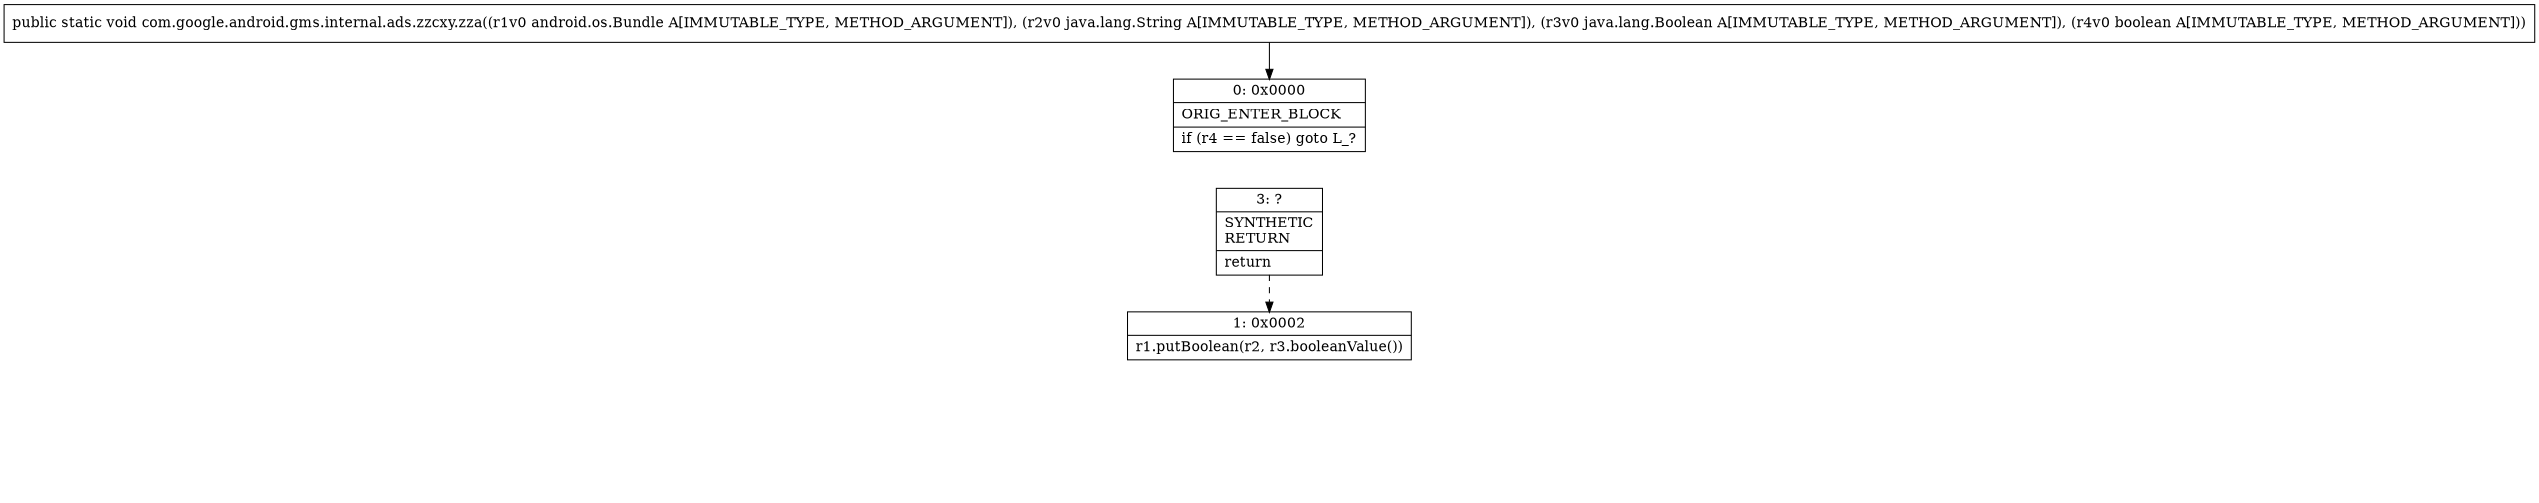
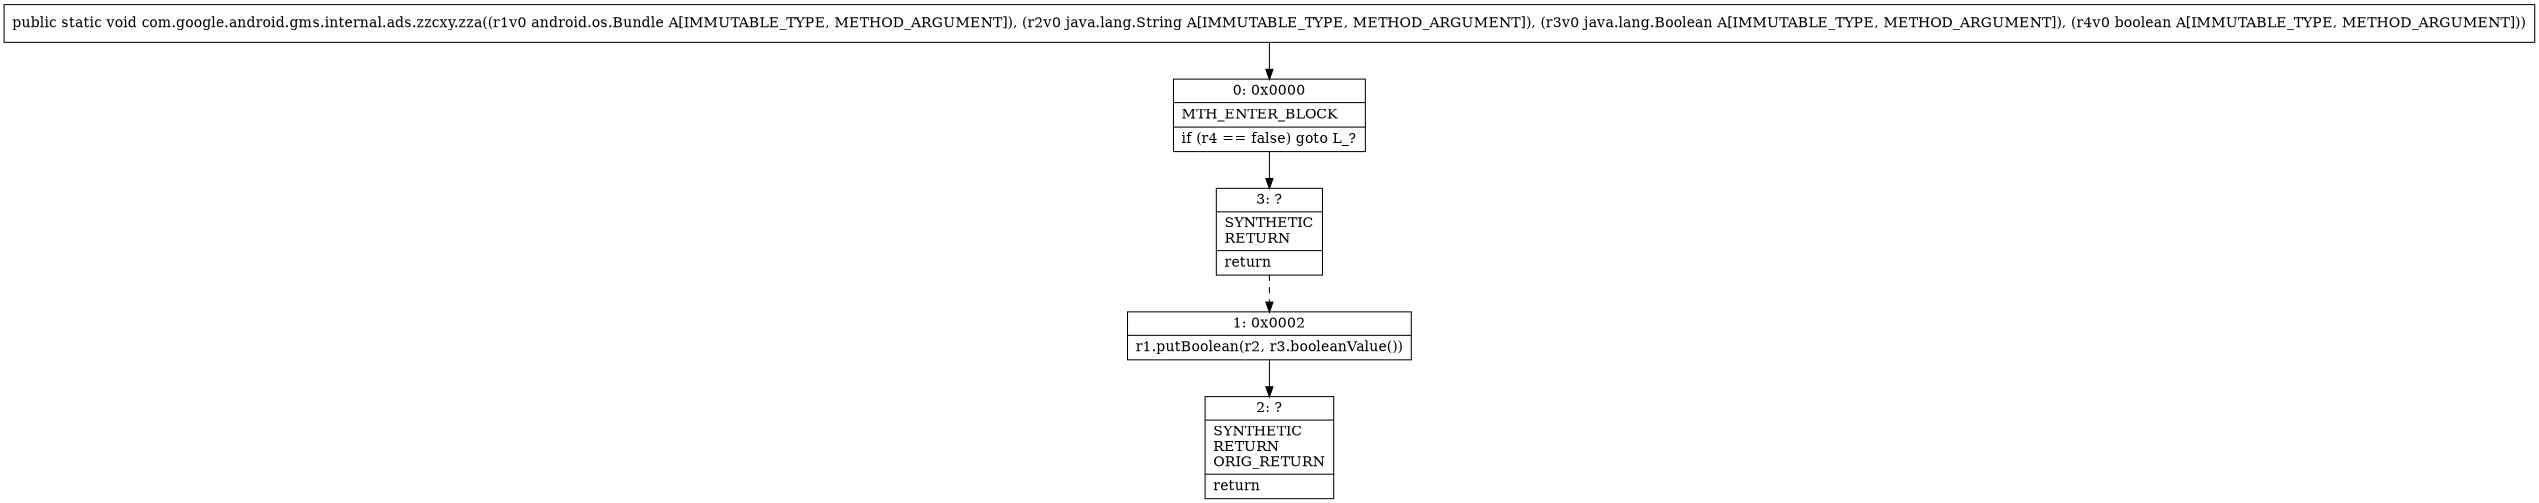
node "0: 0x0000": text "ORIG_ENTER_BLOCK" -> "MTH_ENTER_BLOCK"
edge "0: 0x0000" -> "3: ?": added
node "2: ?": added
